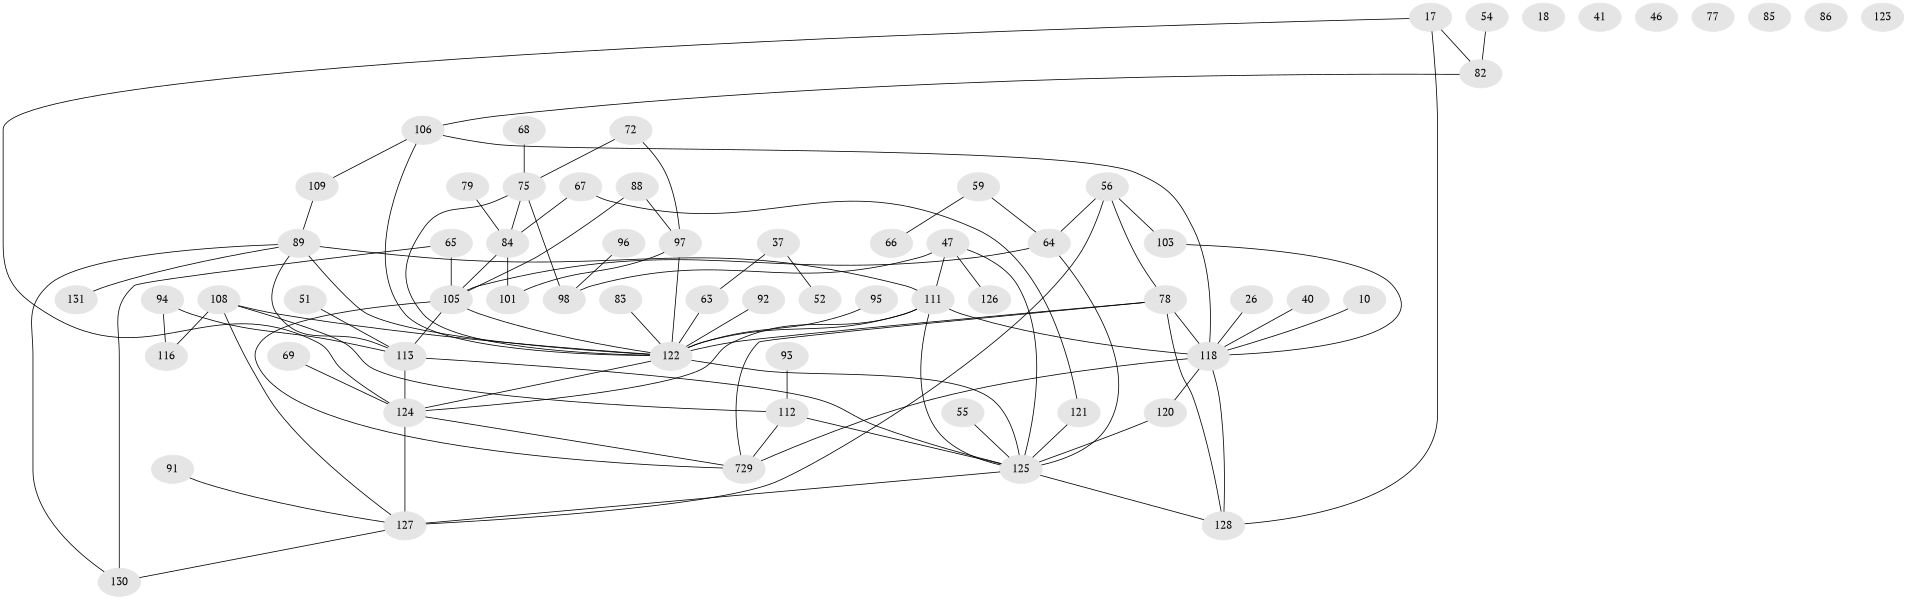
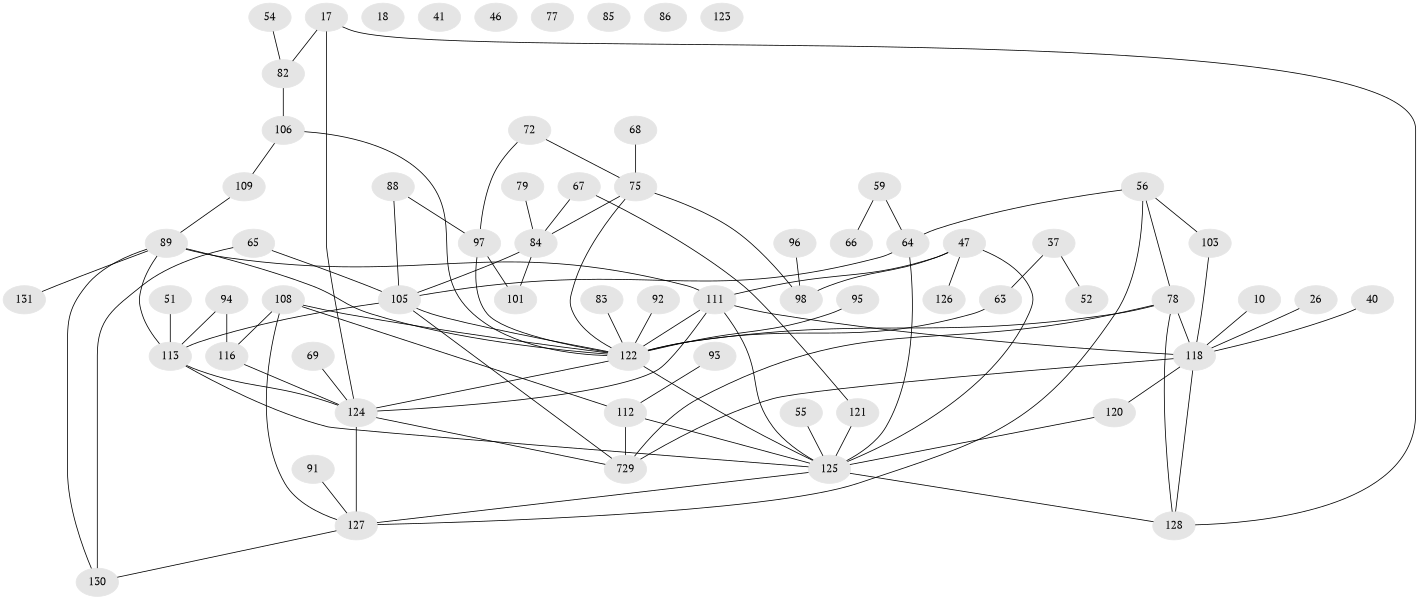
edge "106" -- "118": removed
edge "116" -- "124": added
